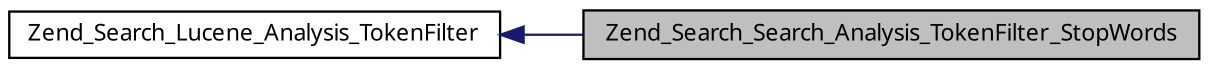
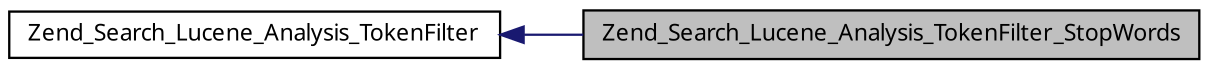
node "Zend_Search_Search_Analysis_TokenFilter_StopWords": label "Zend_Search_Search_Analysis_TokenFilter_StopWords" -> "Zend_Search_Lucene_Analysis_TokenFilter_StopWords"
